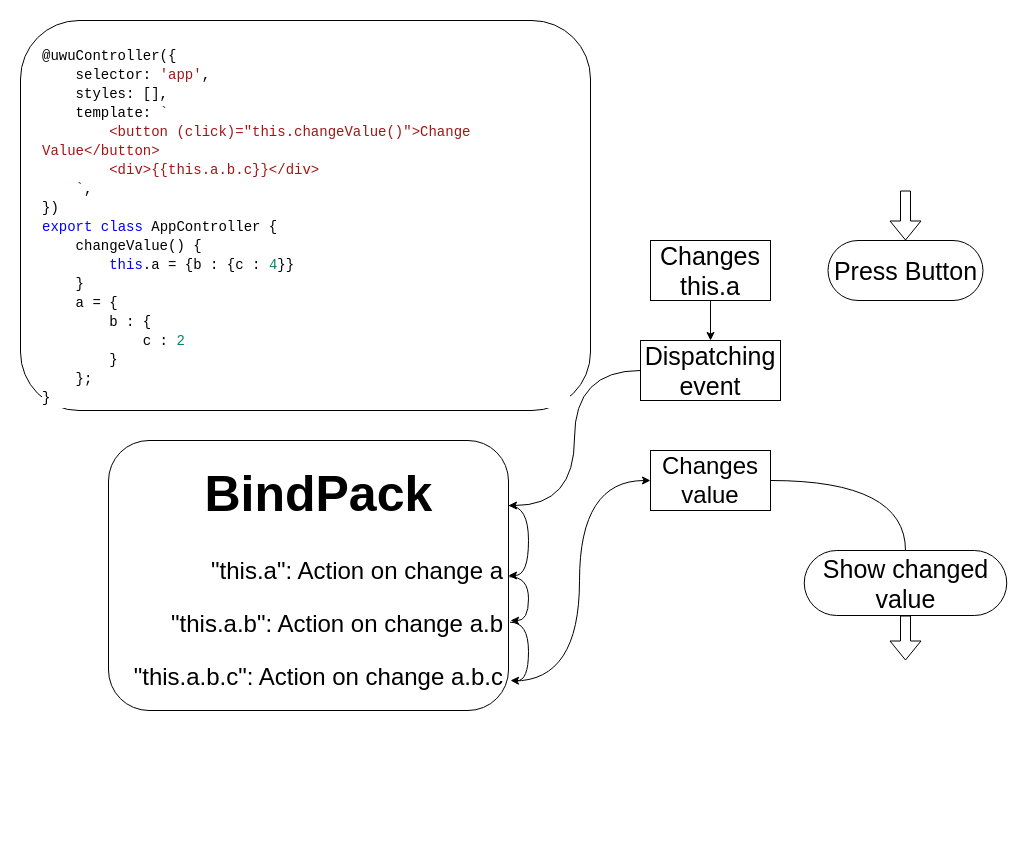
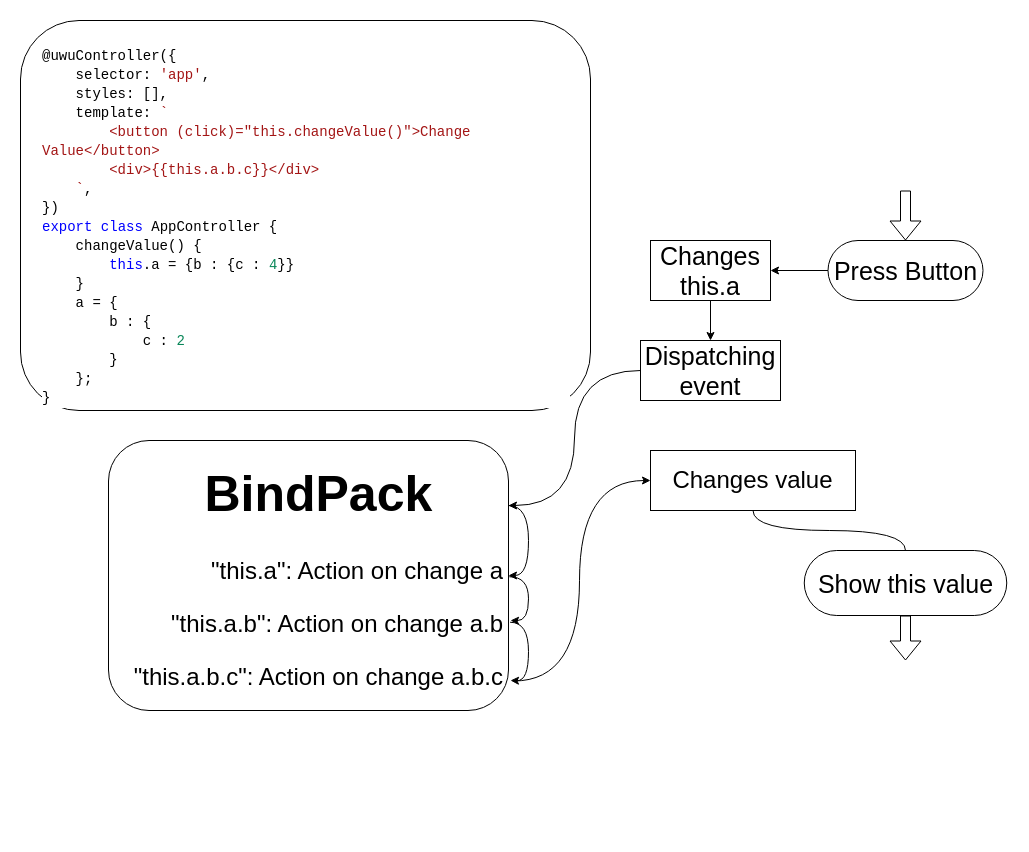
edge "Press Button" -> "Changes this.a": added
node "Changes value": size 120x60 -> 205x60
node "Show changed value": label "Show changed value" -> "Show this value"
